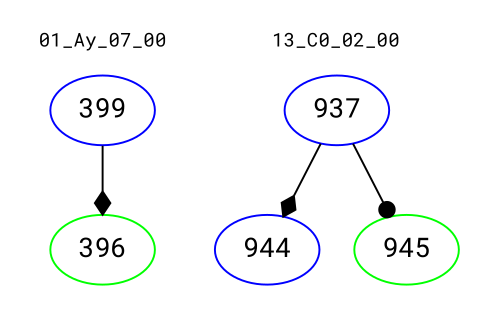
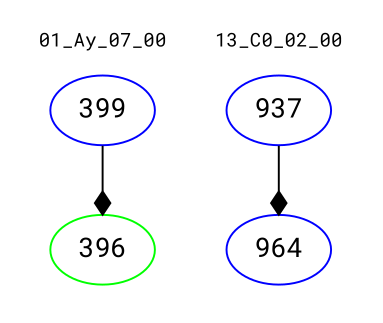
node "944": label "944" -> "964"
node "945": removed
